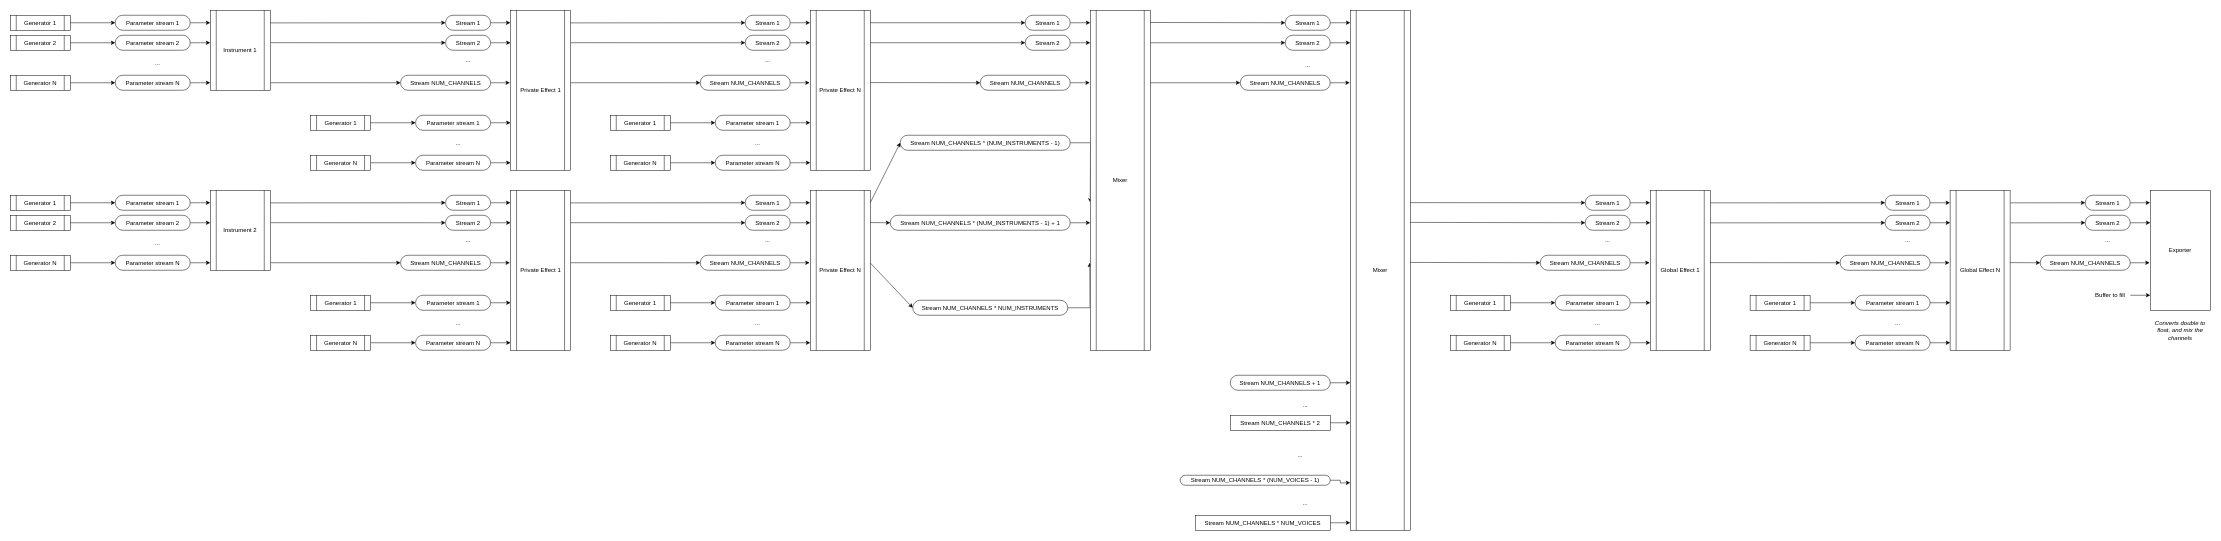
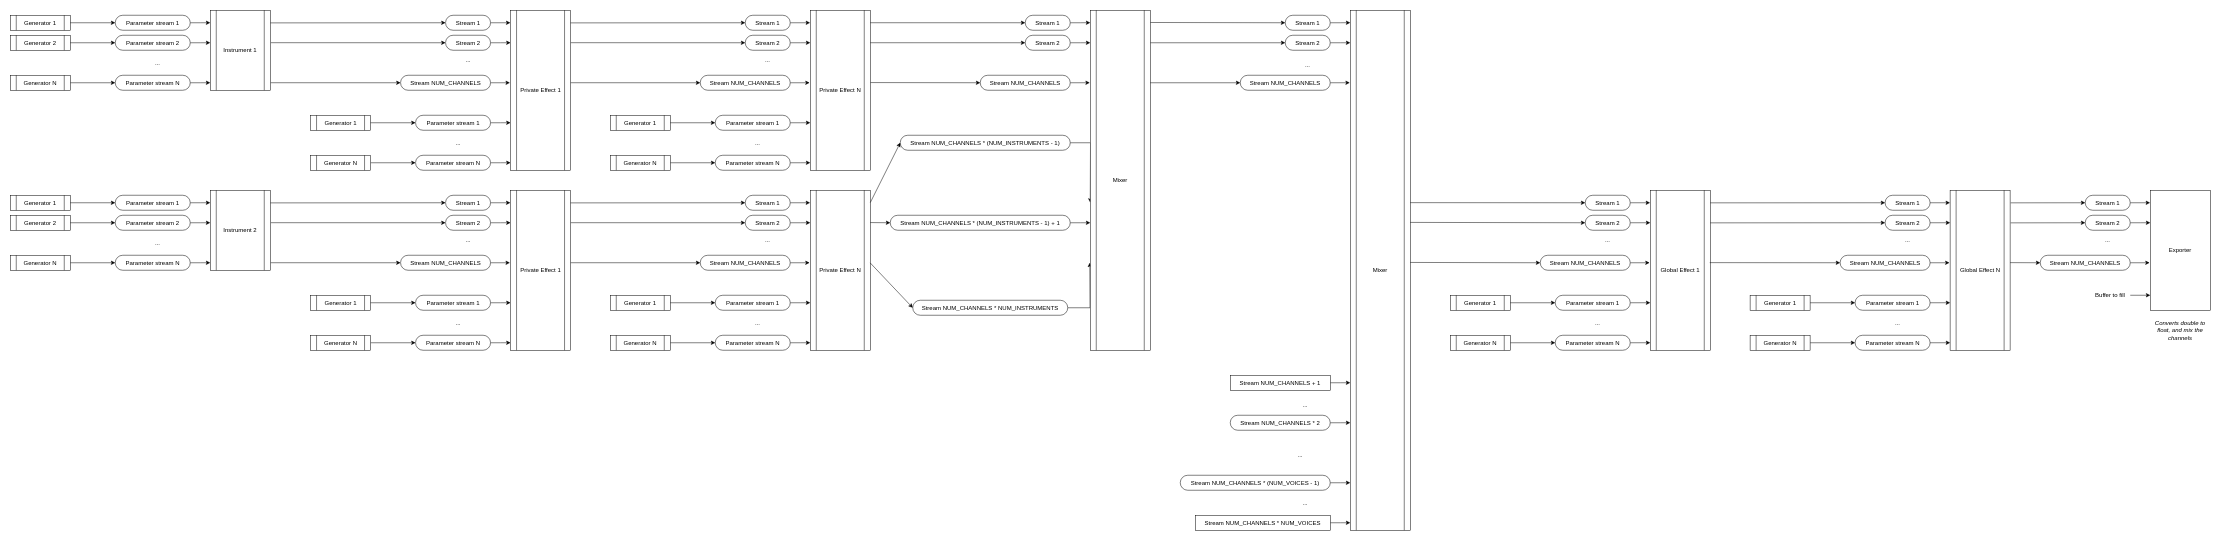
node "Stream NUM_CHANNELS + 1": shape rounded rectangle -> rectangle
node "Stream NUM_CHANNELS * 2": shape rectangle -> rounded rectangle
node "Stream NUM_CHANNELS * (NUM_VOICES - 1)": size 150x10 -> 150x15
